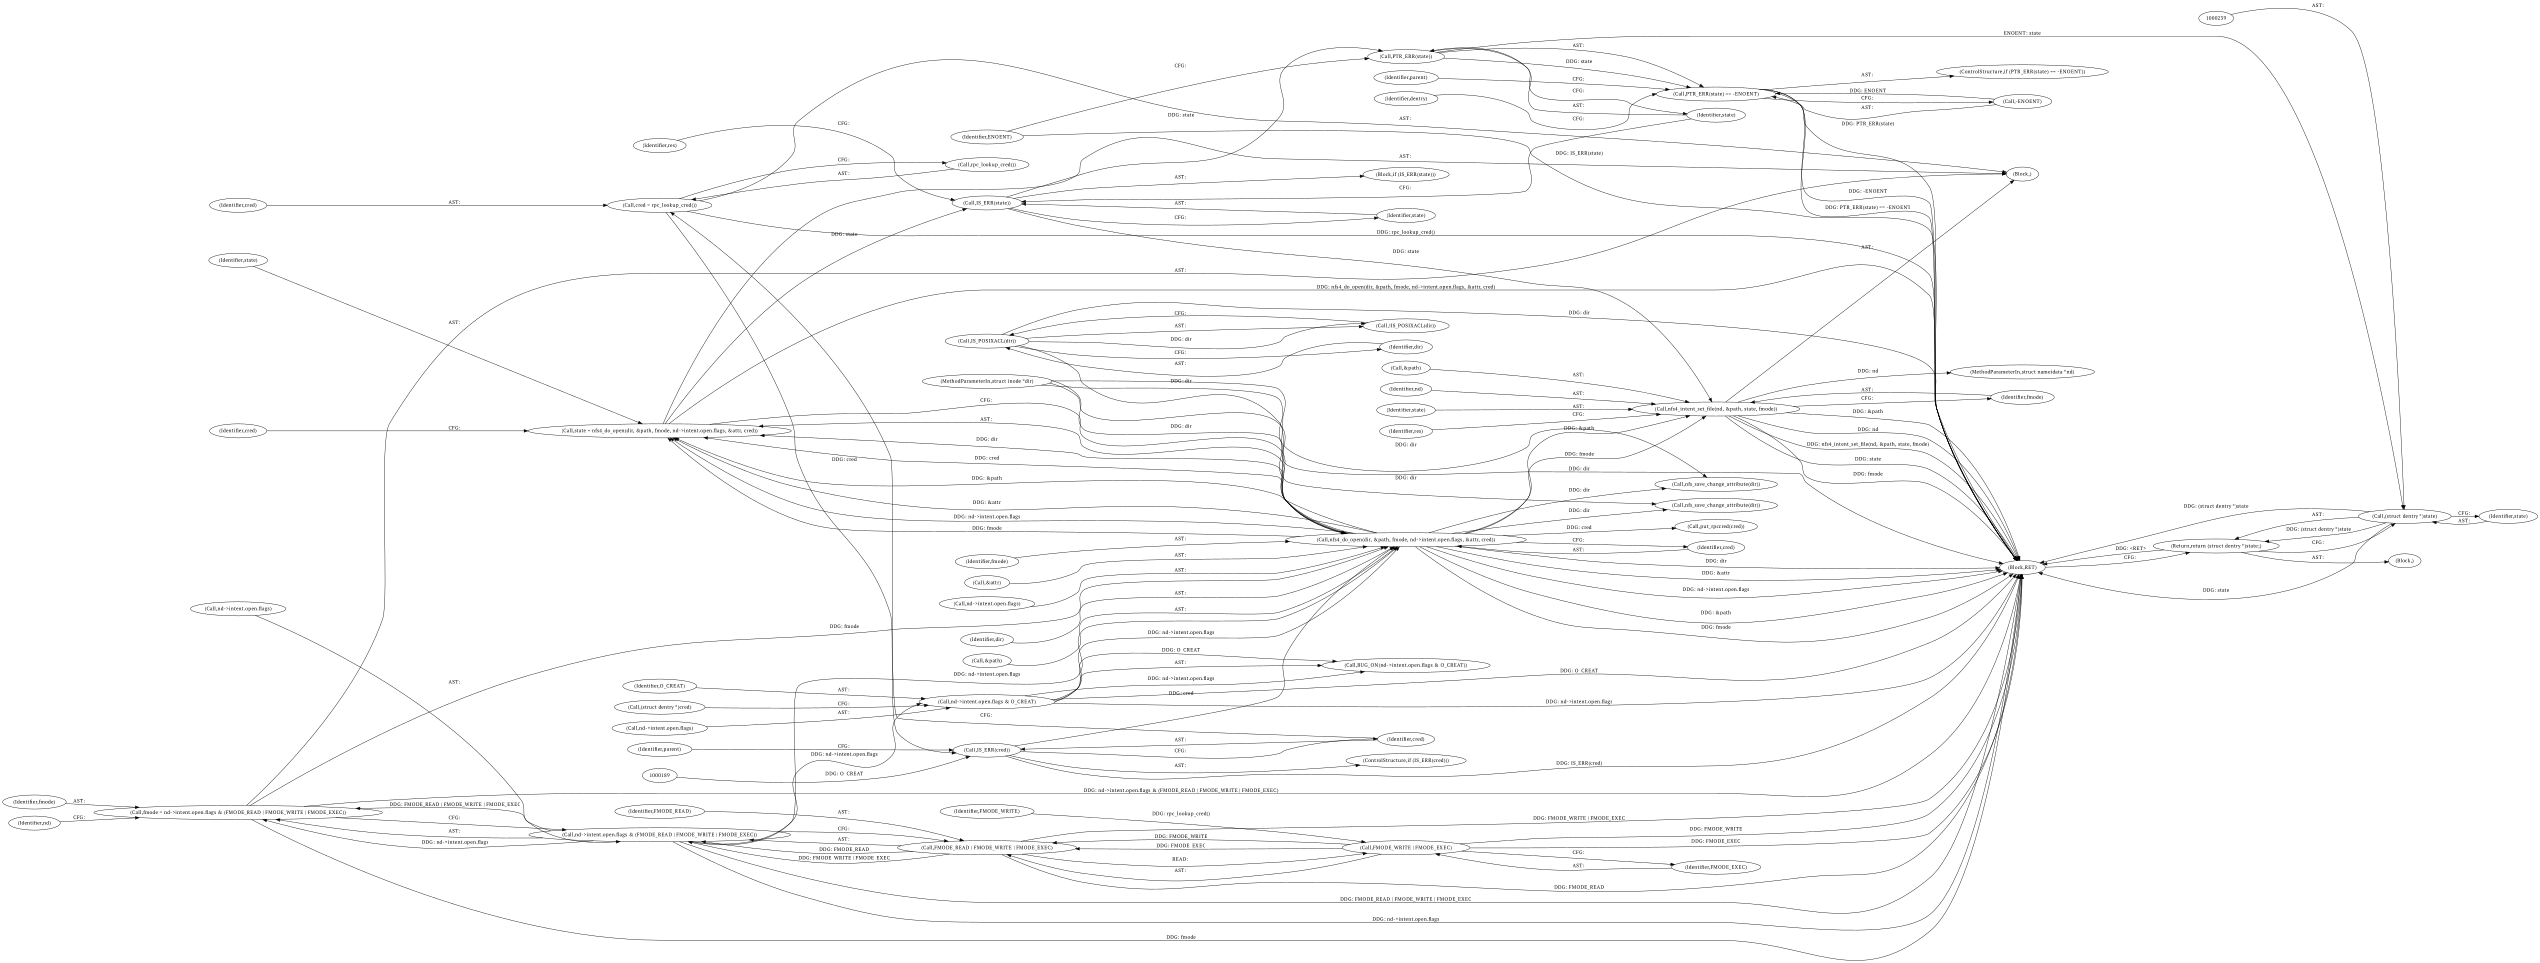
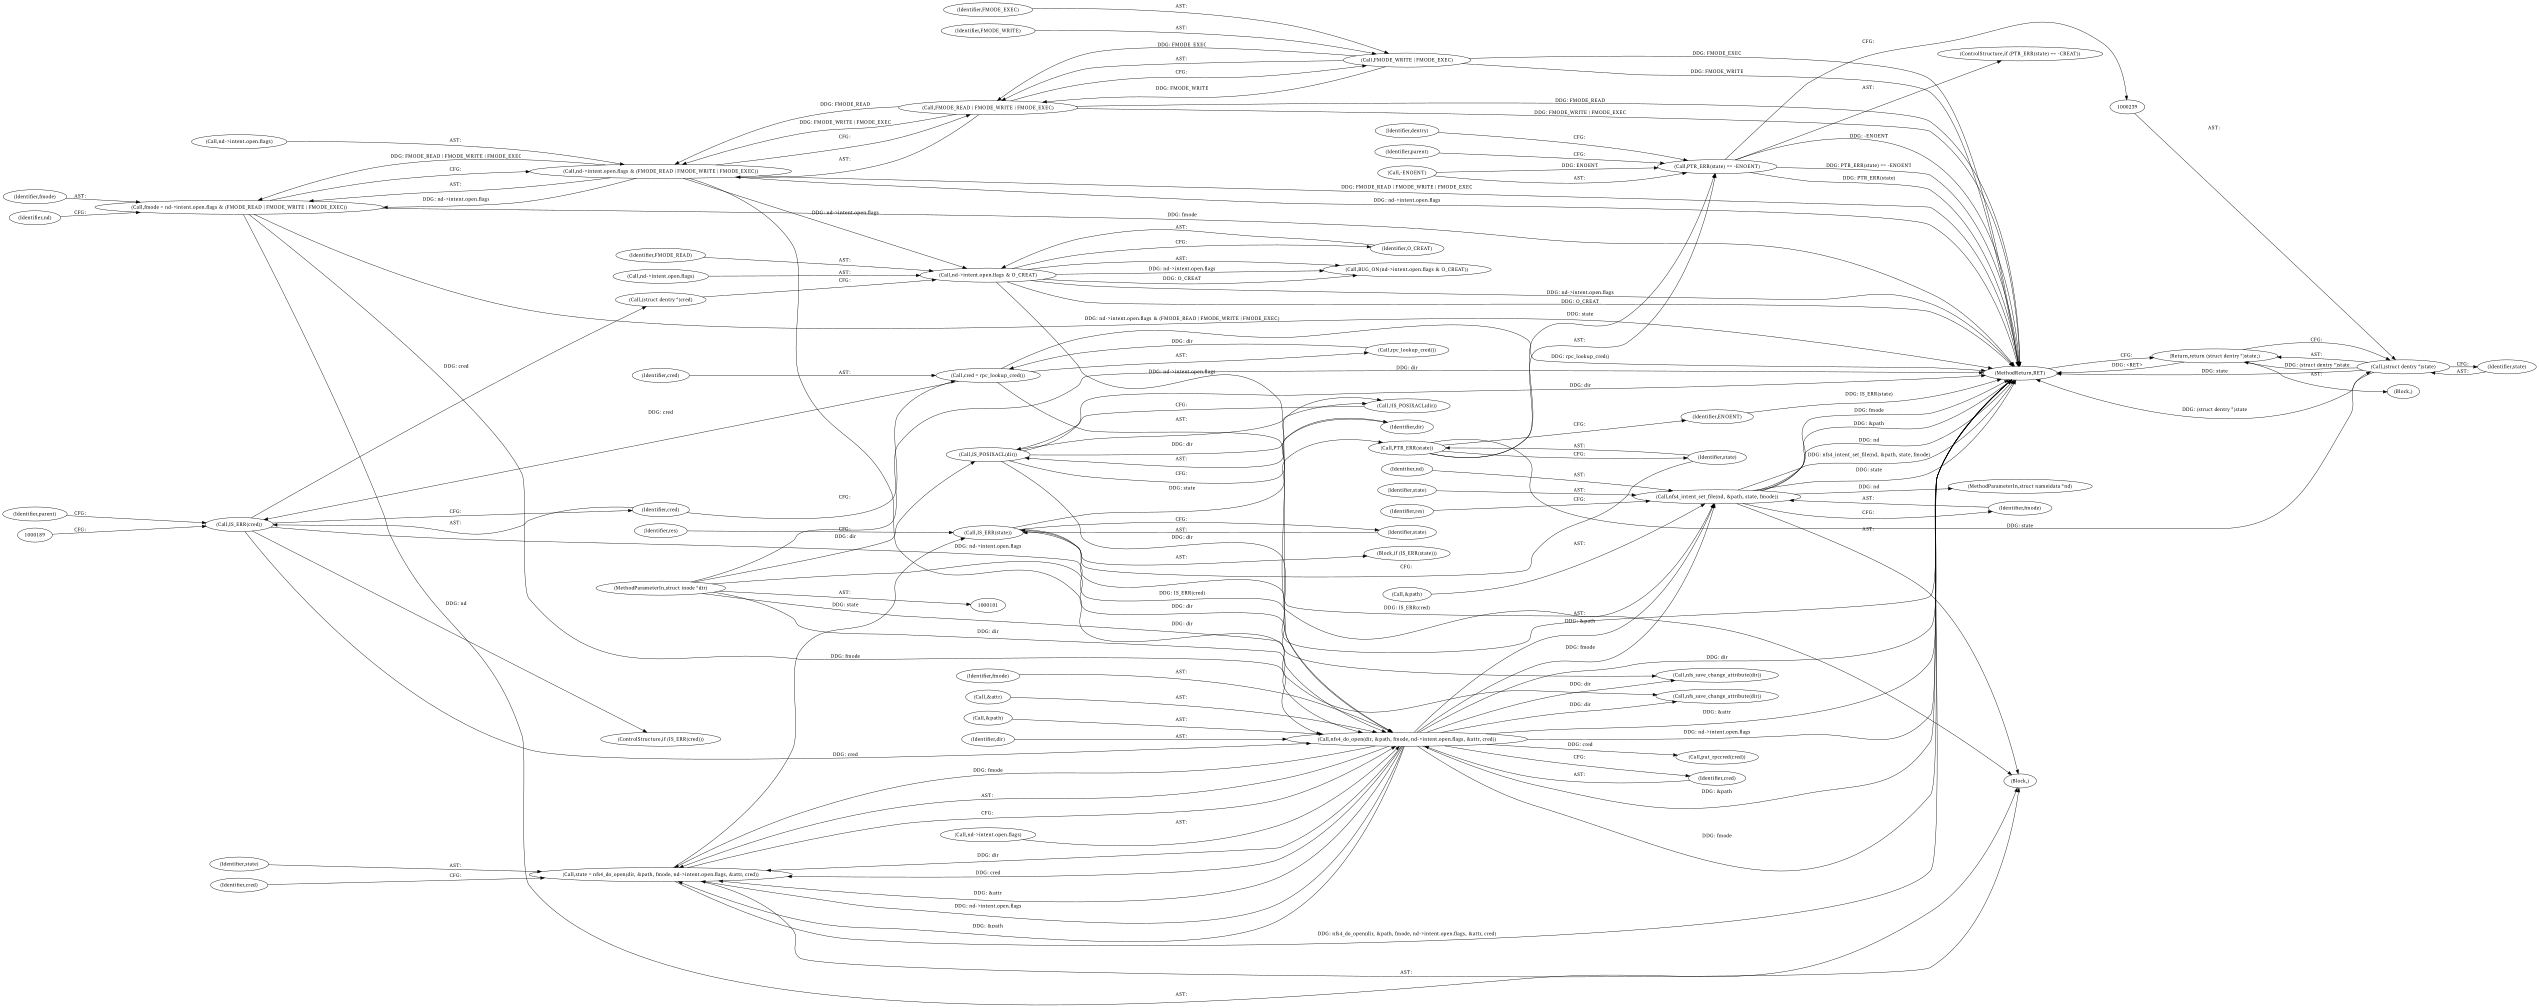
edge "(Call,PTR_ERR(state))" -> "(Call,(struct dentry *)state)": label "ENOENT: state" -> "DDG: state"
node "(ControlStructure,if (PTR_ERR(state) == -ENOENT))": label "(ControlStructure,if (PTR_ERR(state) == -ENOENT))" -> "(ControlStructure,if (PTR_ERR(state) == -CREAT))"
edge "(Identifier,ENOENT)" -> "(Call,PTR_ERR(state))": reversed
edge "(Call,PTR_ERR(state) == -ENOENT)" -> "(Call,-ENOENT)": now "(Call,PTR_ERR(state) == -ENOENT)" -> "1000239"
edge "(Call,cred = rpc_lookup_cred())" -> "(Call,rpc_lookup_cred())": label "CFG: " -> "AST: "
edge "(Call,rpc_lookup_cred())" -> "(Call,cred = rpc_lookup_cred())": label "AST: " -> "DDG: dir"
edge "(Call,nd->intent.open.flags & O_CREAT)" -> "(Identifier,O_CREAT)": added, label "CFG:"
edge "(Call,IS_ERR(state))" -> "(Call,nfs4_intent_set_file(nd, &path, state, fmode))": label "DDG: state" -> "DDG: IS_ERR(cred)"
edge "(Call,IS_ERR(cred))" -> "(Call,(struct dentry *)cred)": added, label "DDG: cred"
edge "(MethodParameterIn,struct inode *dir)" -> "(Call,IS_POSIXACL(dir))": added, label "DDG: dir"
node "(Block,RET)": label "(Block,RET)" -> "(MethodReturn,RET)"
node "1000101": added
edge "(Call,IS_ERR(cred))" -> "(ControlStructure,if (IS_ERR(cred)))": label "AST: " -> "DDG: nd"
edge "1000189" -> "(Call,IS_ERR(cred))": label "DDG: O_CREAT" -> "CFG: "
edge "(Identifier,FMODE_WRITE)" -> "(Call,FMODE_WRITE | FMODE_EXEC)": label "DDG: rpc_lookup_cred()" -> "AST: "
edge "(Identifier,FMODE_READ)" -> "(Call,FMODE_READ | FMODE_WRITE | FMODE_EXEC)": now "(Identifier,FMODE_READ)" -> "(Call,nd->intent.open.flags & O_CREAT)"
edge "(Call,FMODE_WRITE | FMODE_EXEC)" -> "(Identifier,FMODE_EXEC)": removed, label "CFG:"
edge "(Call,FMODE_READ | FMODE_WRITE | FMODE_EXEC)" -> "(Call,FMODE_WRITE | FMODE_EXEC)": label "READ: " -> "CFG: "
